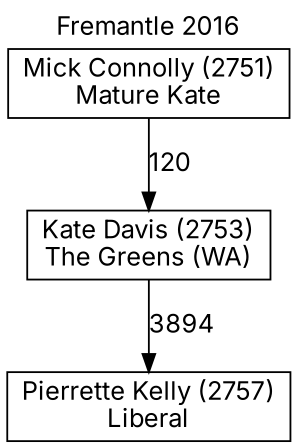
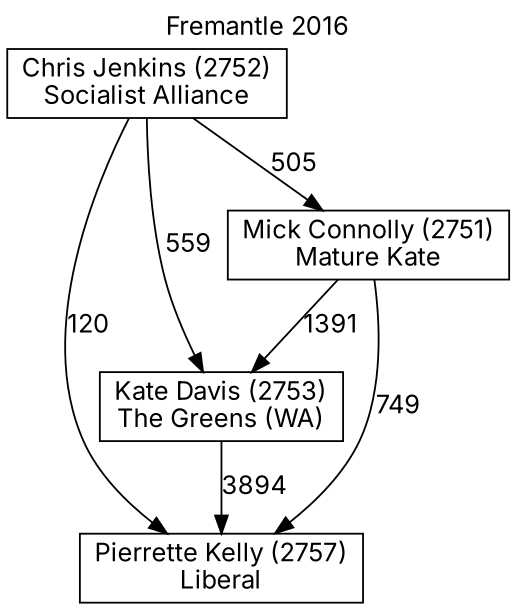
node "Chris Jenkins (2752) Socialist Alliance": added
edge "Mick Connolly (2751) Mature Kate" -> "Kate Davis (2753) The Greens (WA)": label "120" -> "1391"
edge "Mick Connolly (2751) Mature Kate" -> "Pierrette Kelly (2757) Liberal": added, label "749"
